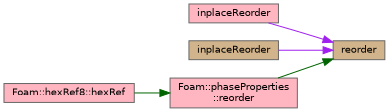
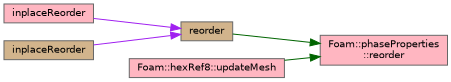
edge "Foam::phaseProperties ::reorder" -> "reorder": reversed
node "Foam::hexRef8::hexRef": label "Foam::hexRef8::hexRef" -> "Foam::hexRef8::updateMesh"
